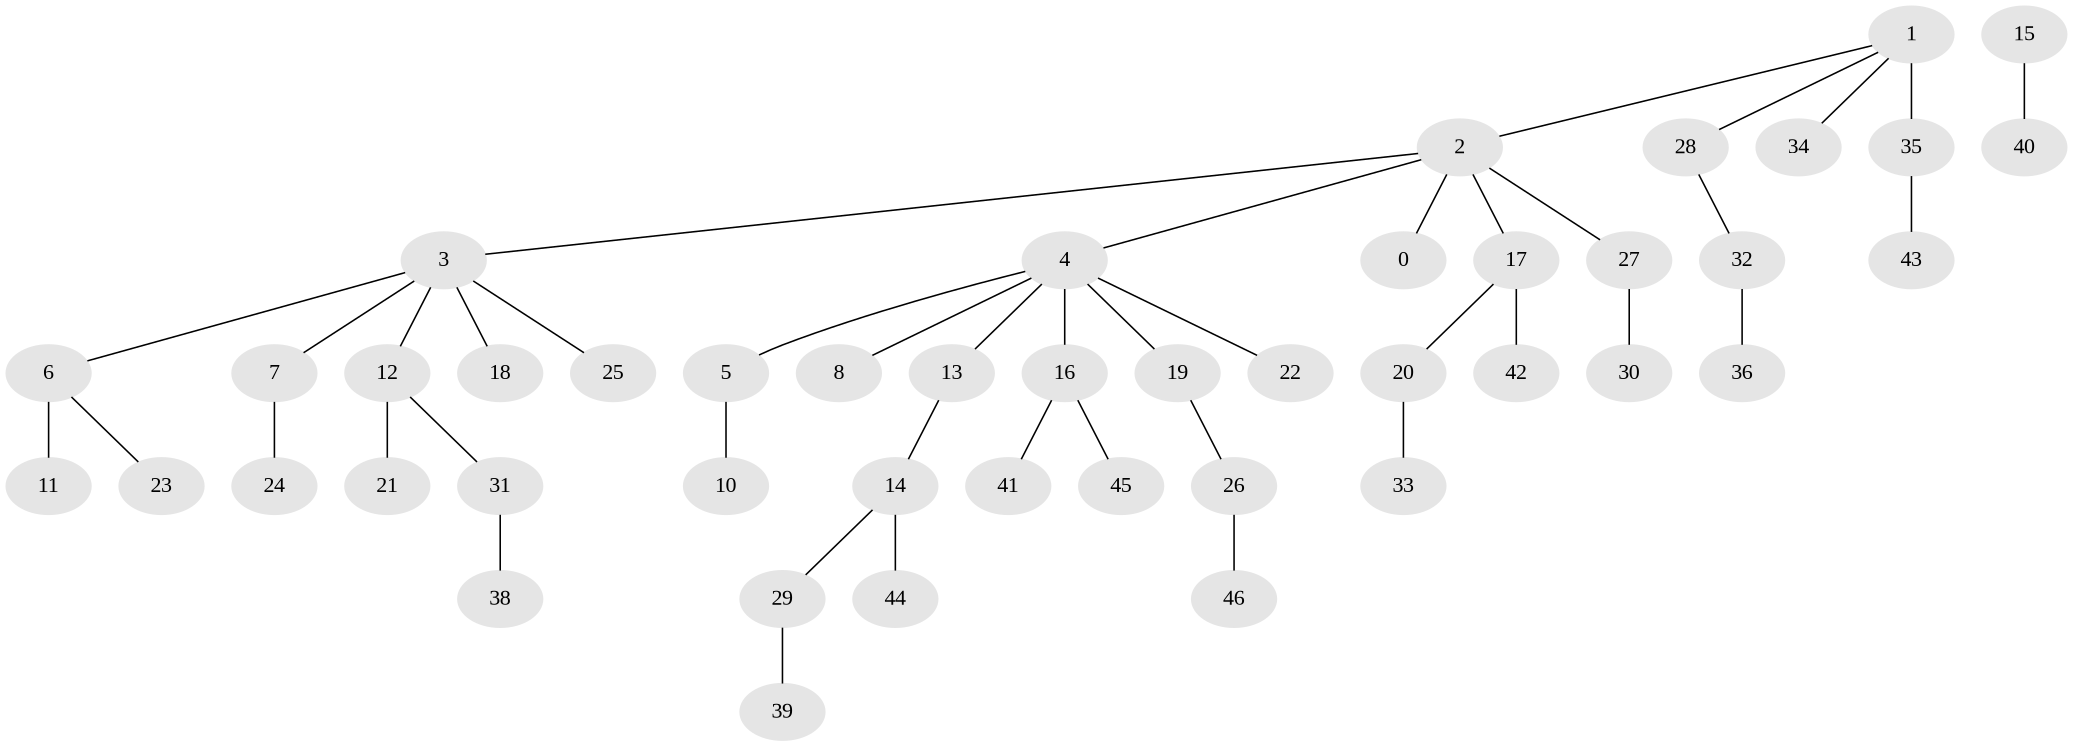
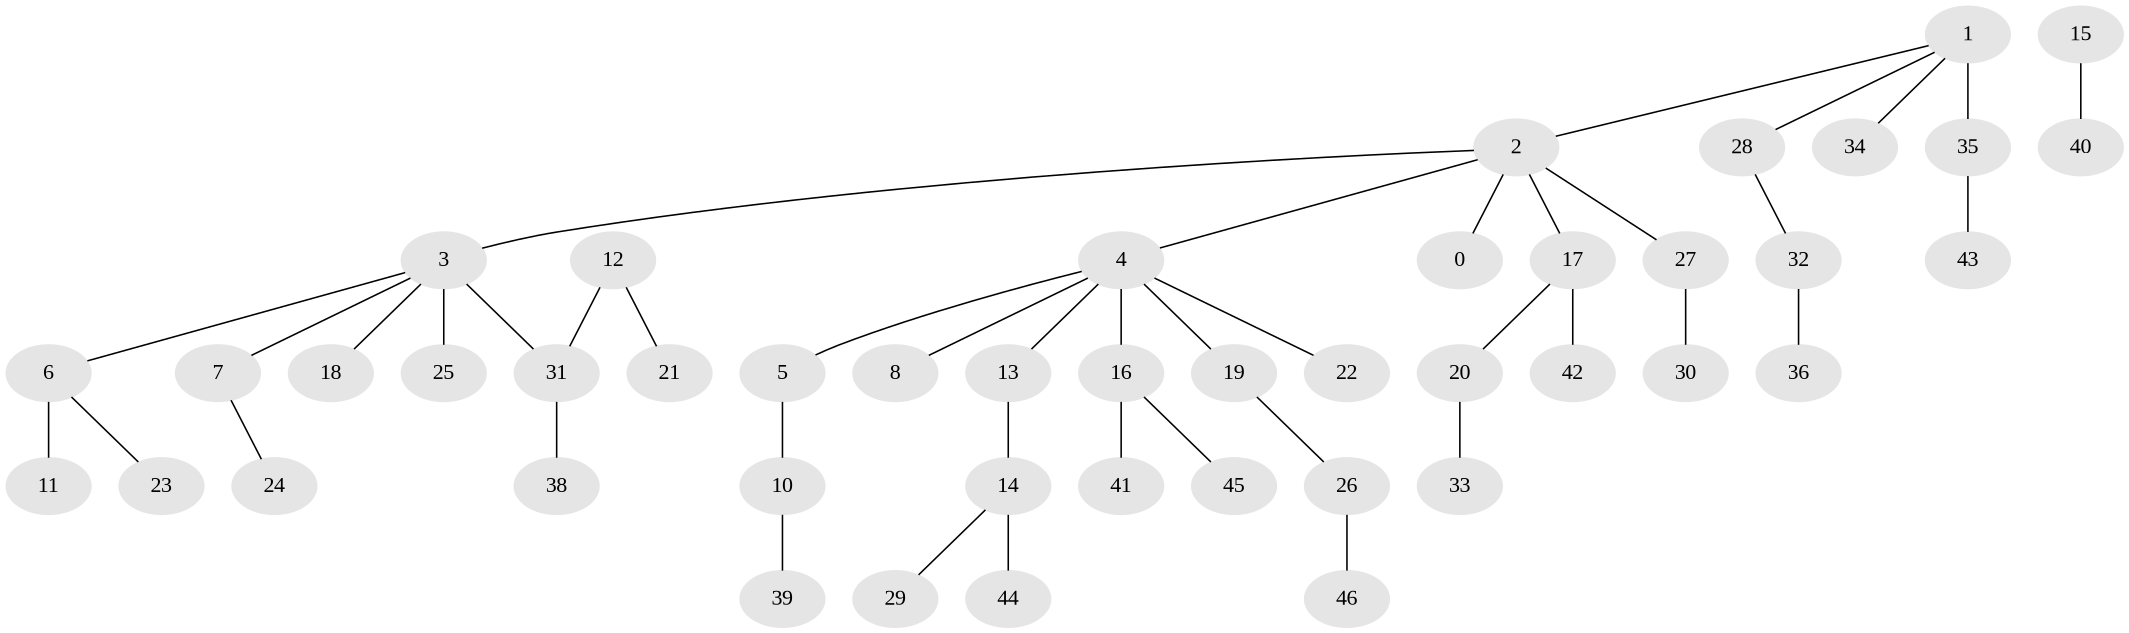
edge "3" -- "12": now "3" -- "31"
edge "29" -- "39": now "10" -- "39"
